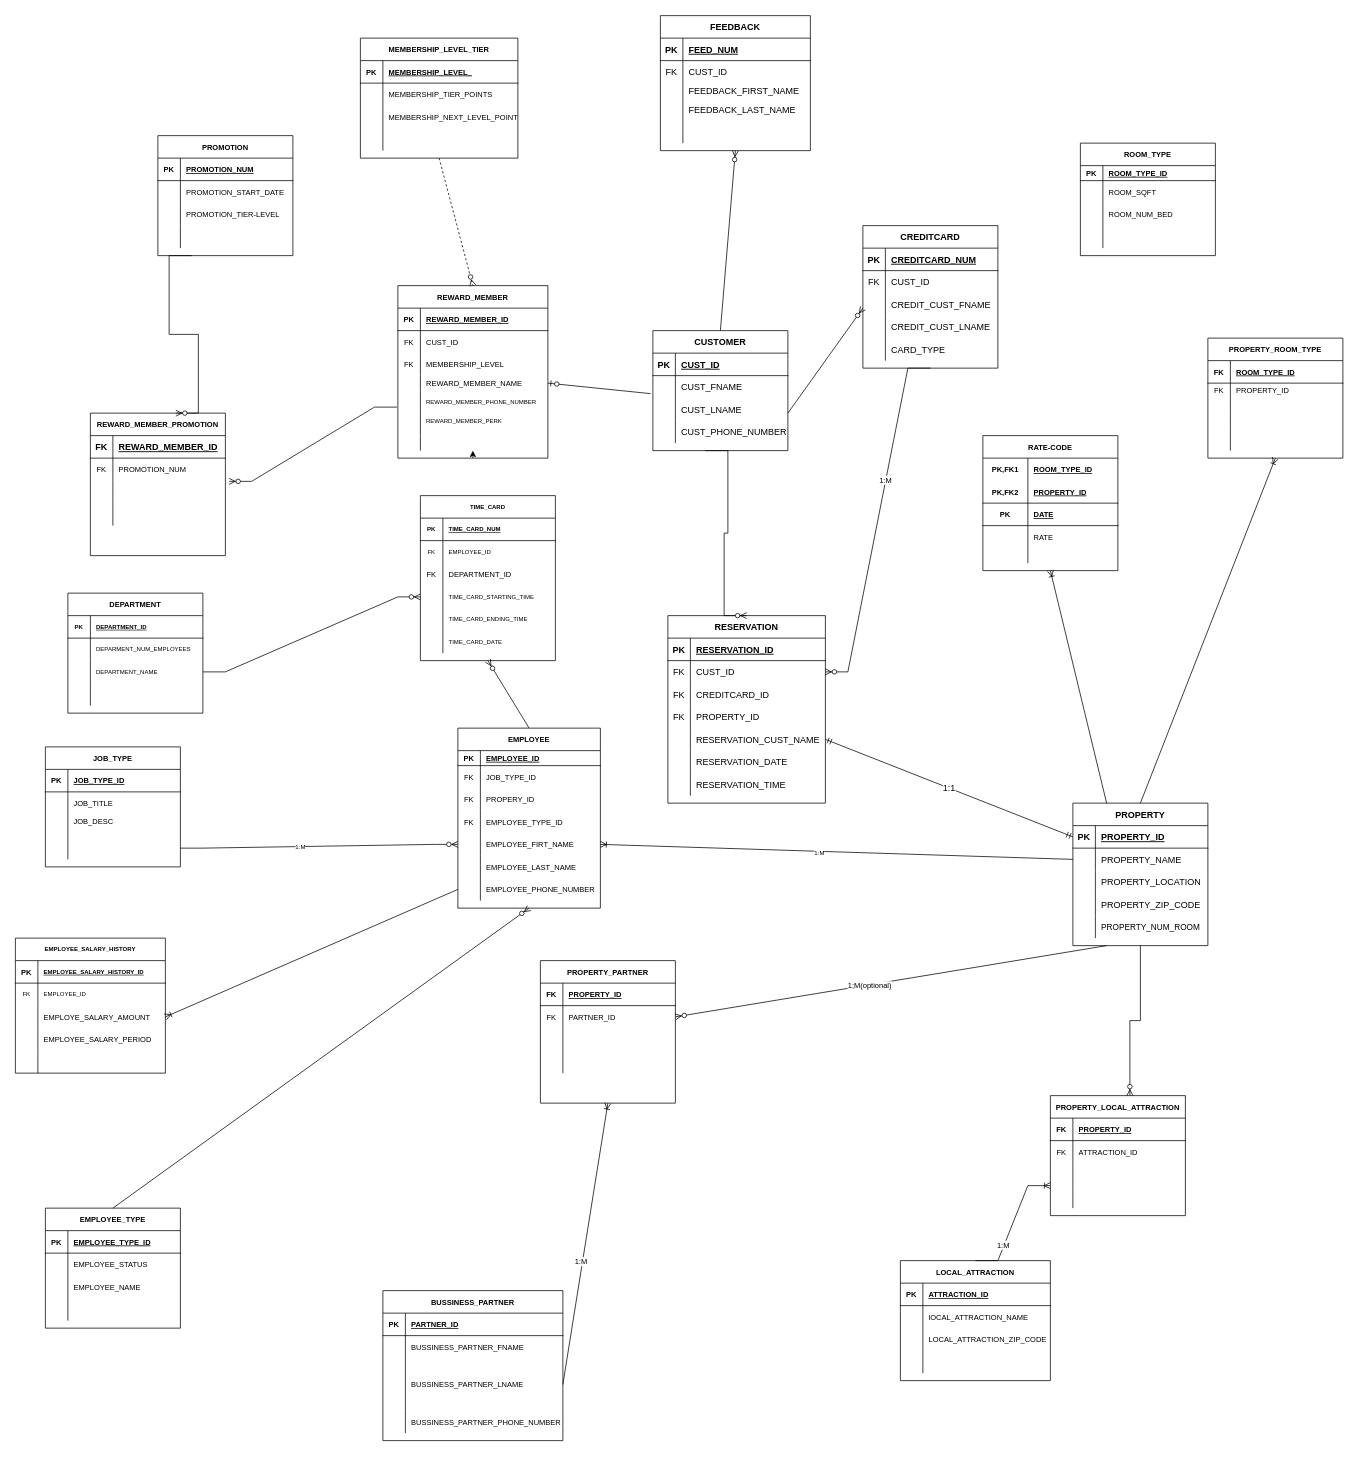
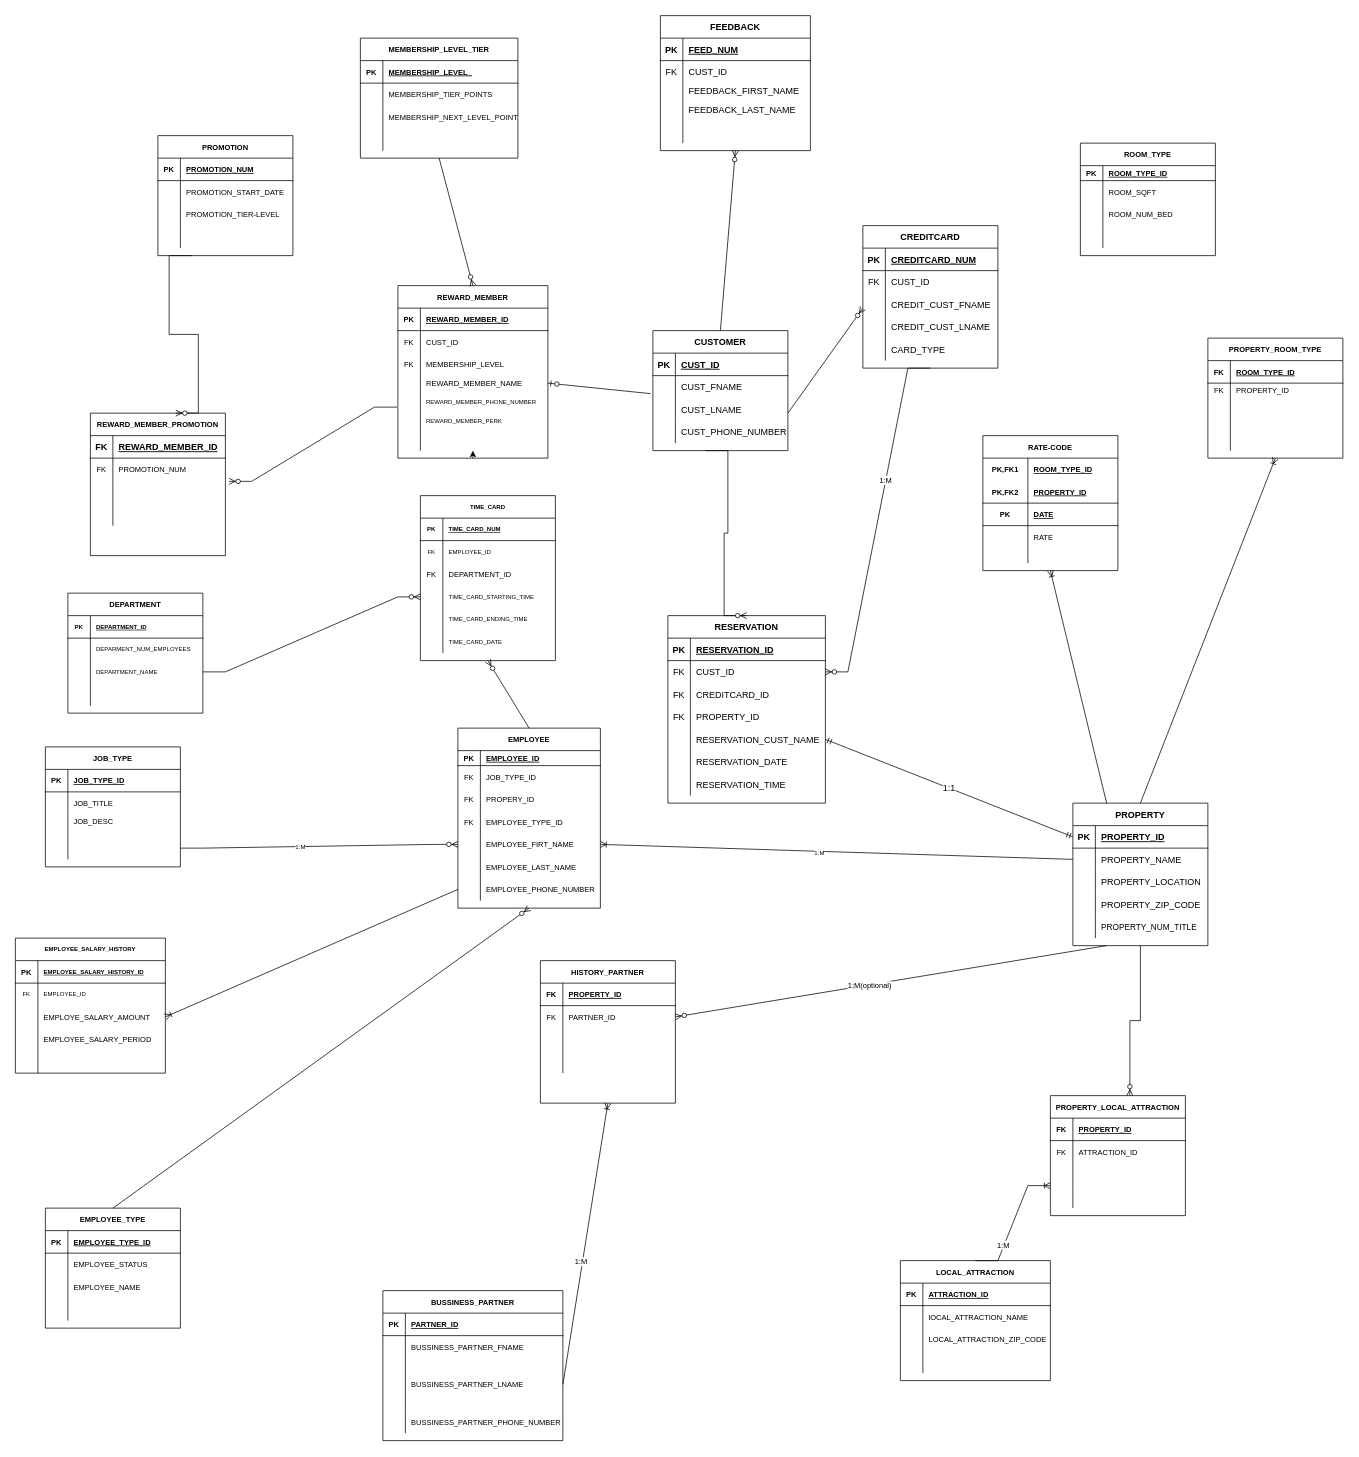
edge "MEMBERSHIP_LEVEL_TIER" -> "REWARD_MEMBER": style dashed -> solid
node "PROPERTY_NUM_ROOM": label "PROPERTY_NUM_ROOM" -> "PROPERTY_NUM_TITLE"
node "PROPERTY_PARTNER": label "PROPERTY_PARTNER" -> "HISTORY_PARTNER"
